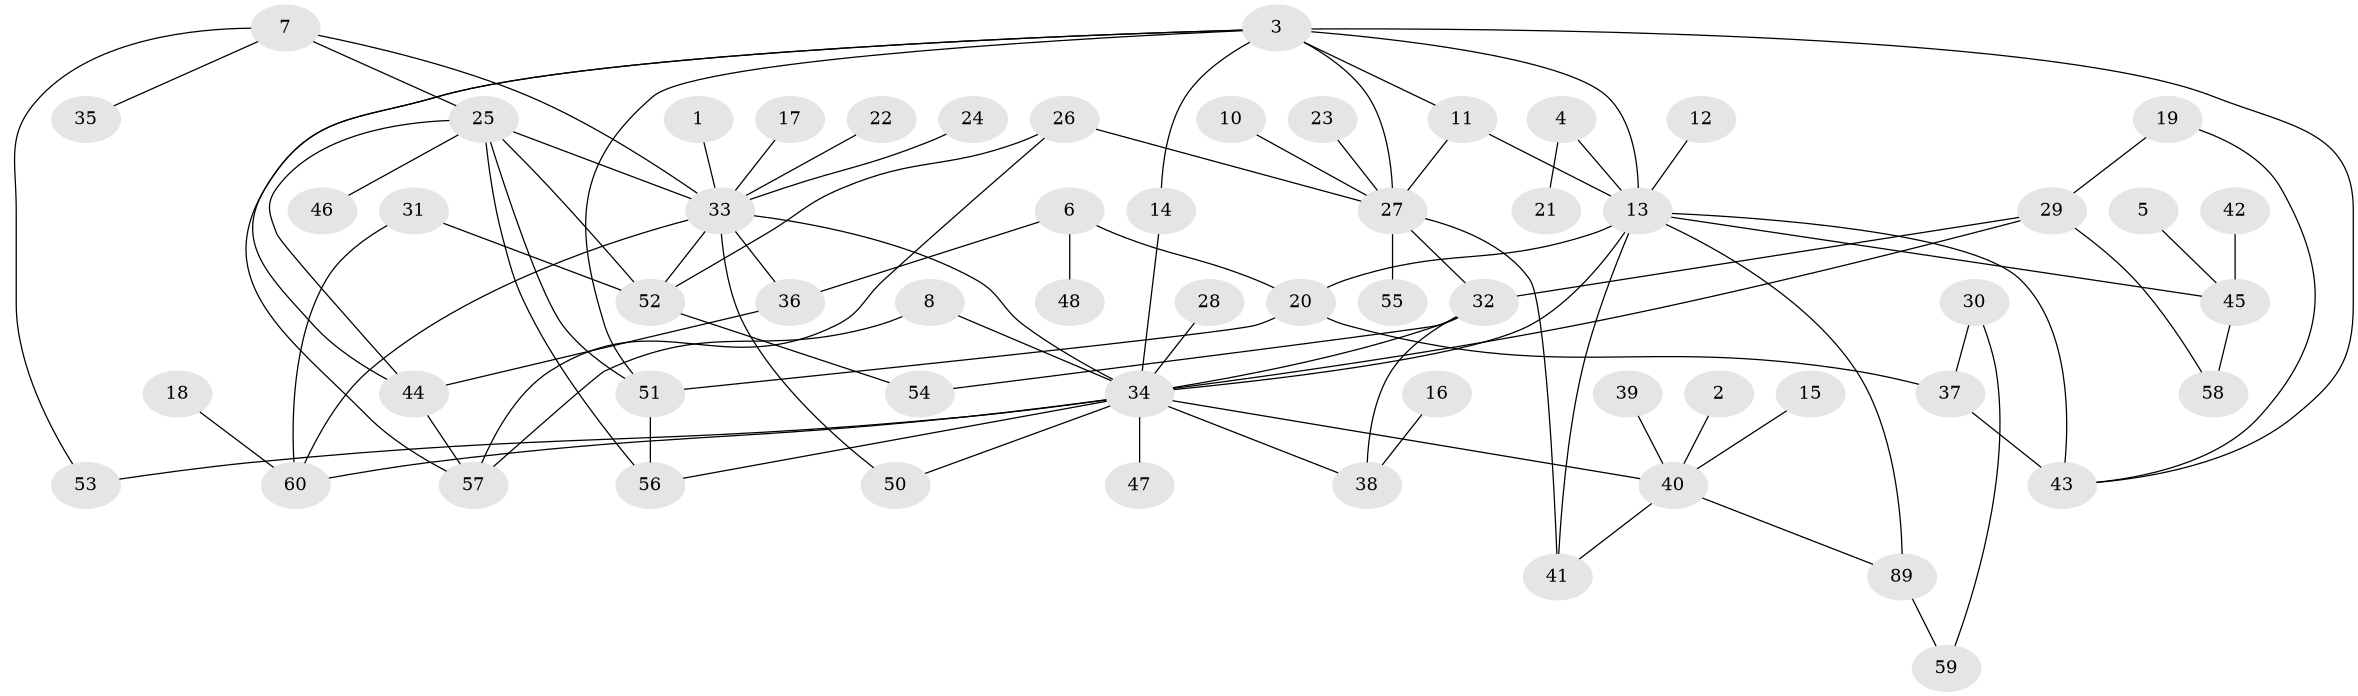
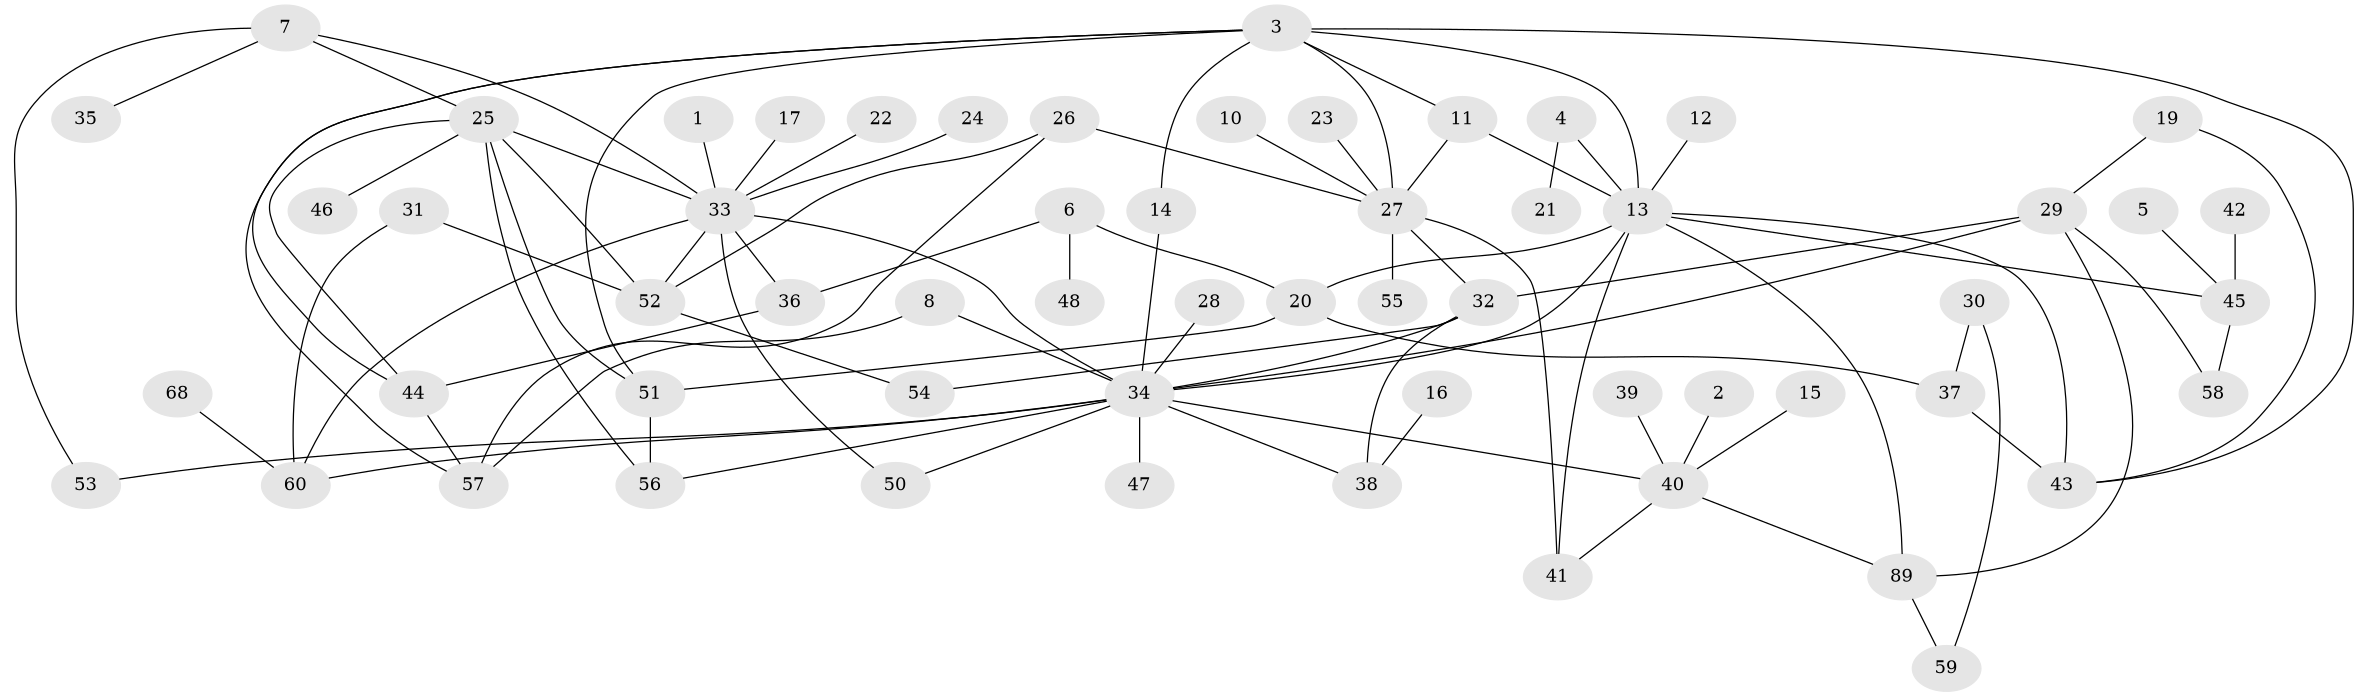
node "18": label "18" -> "68"
edge "29" -- "89": added
